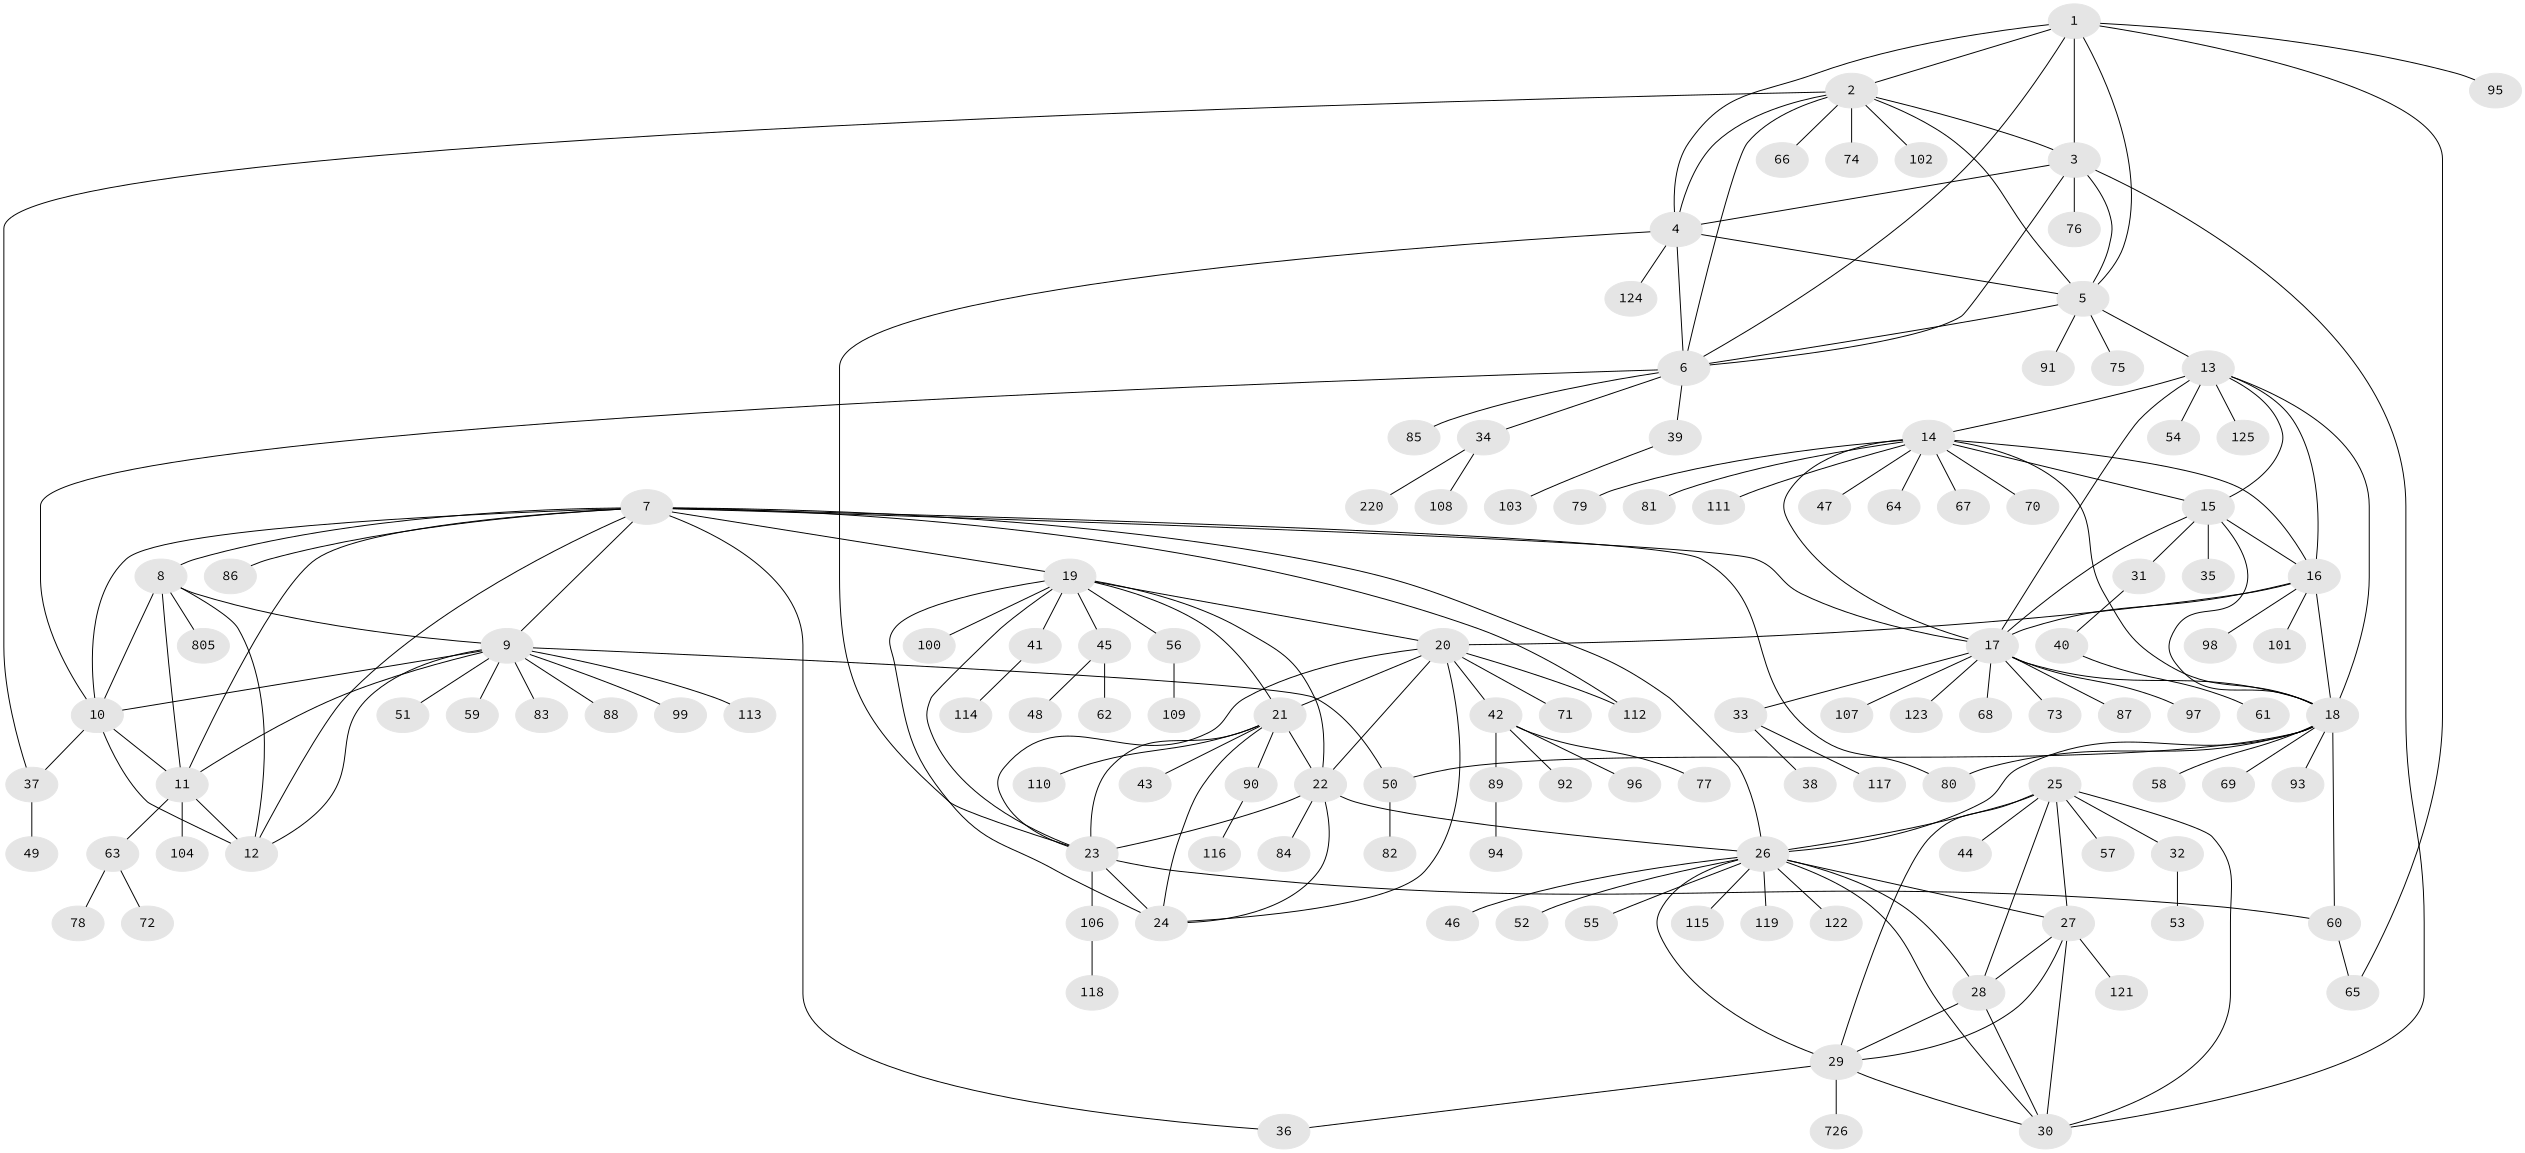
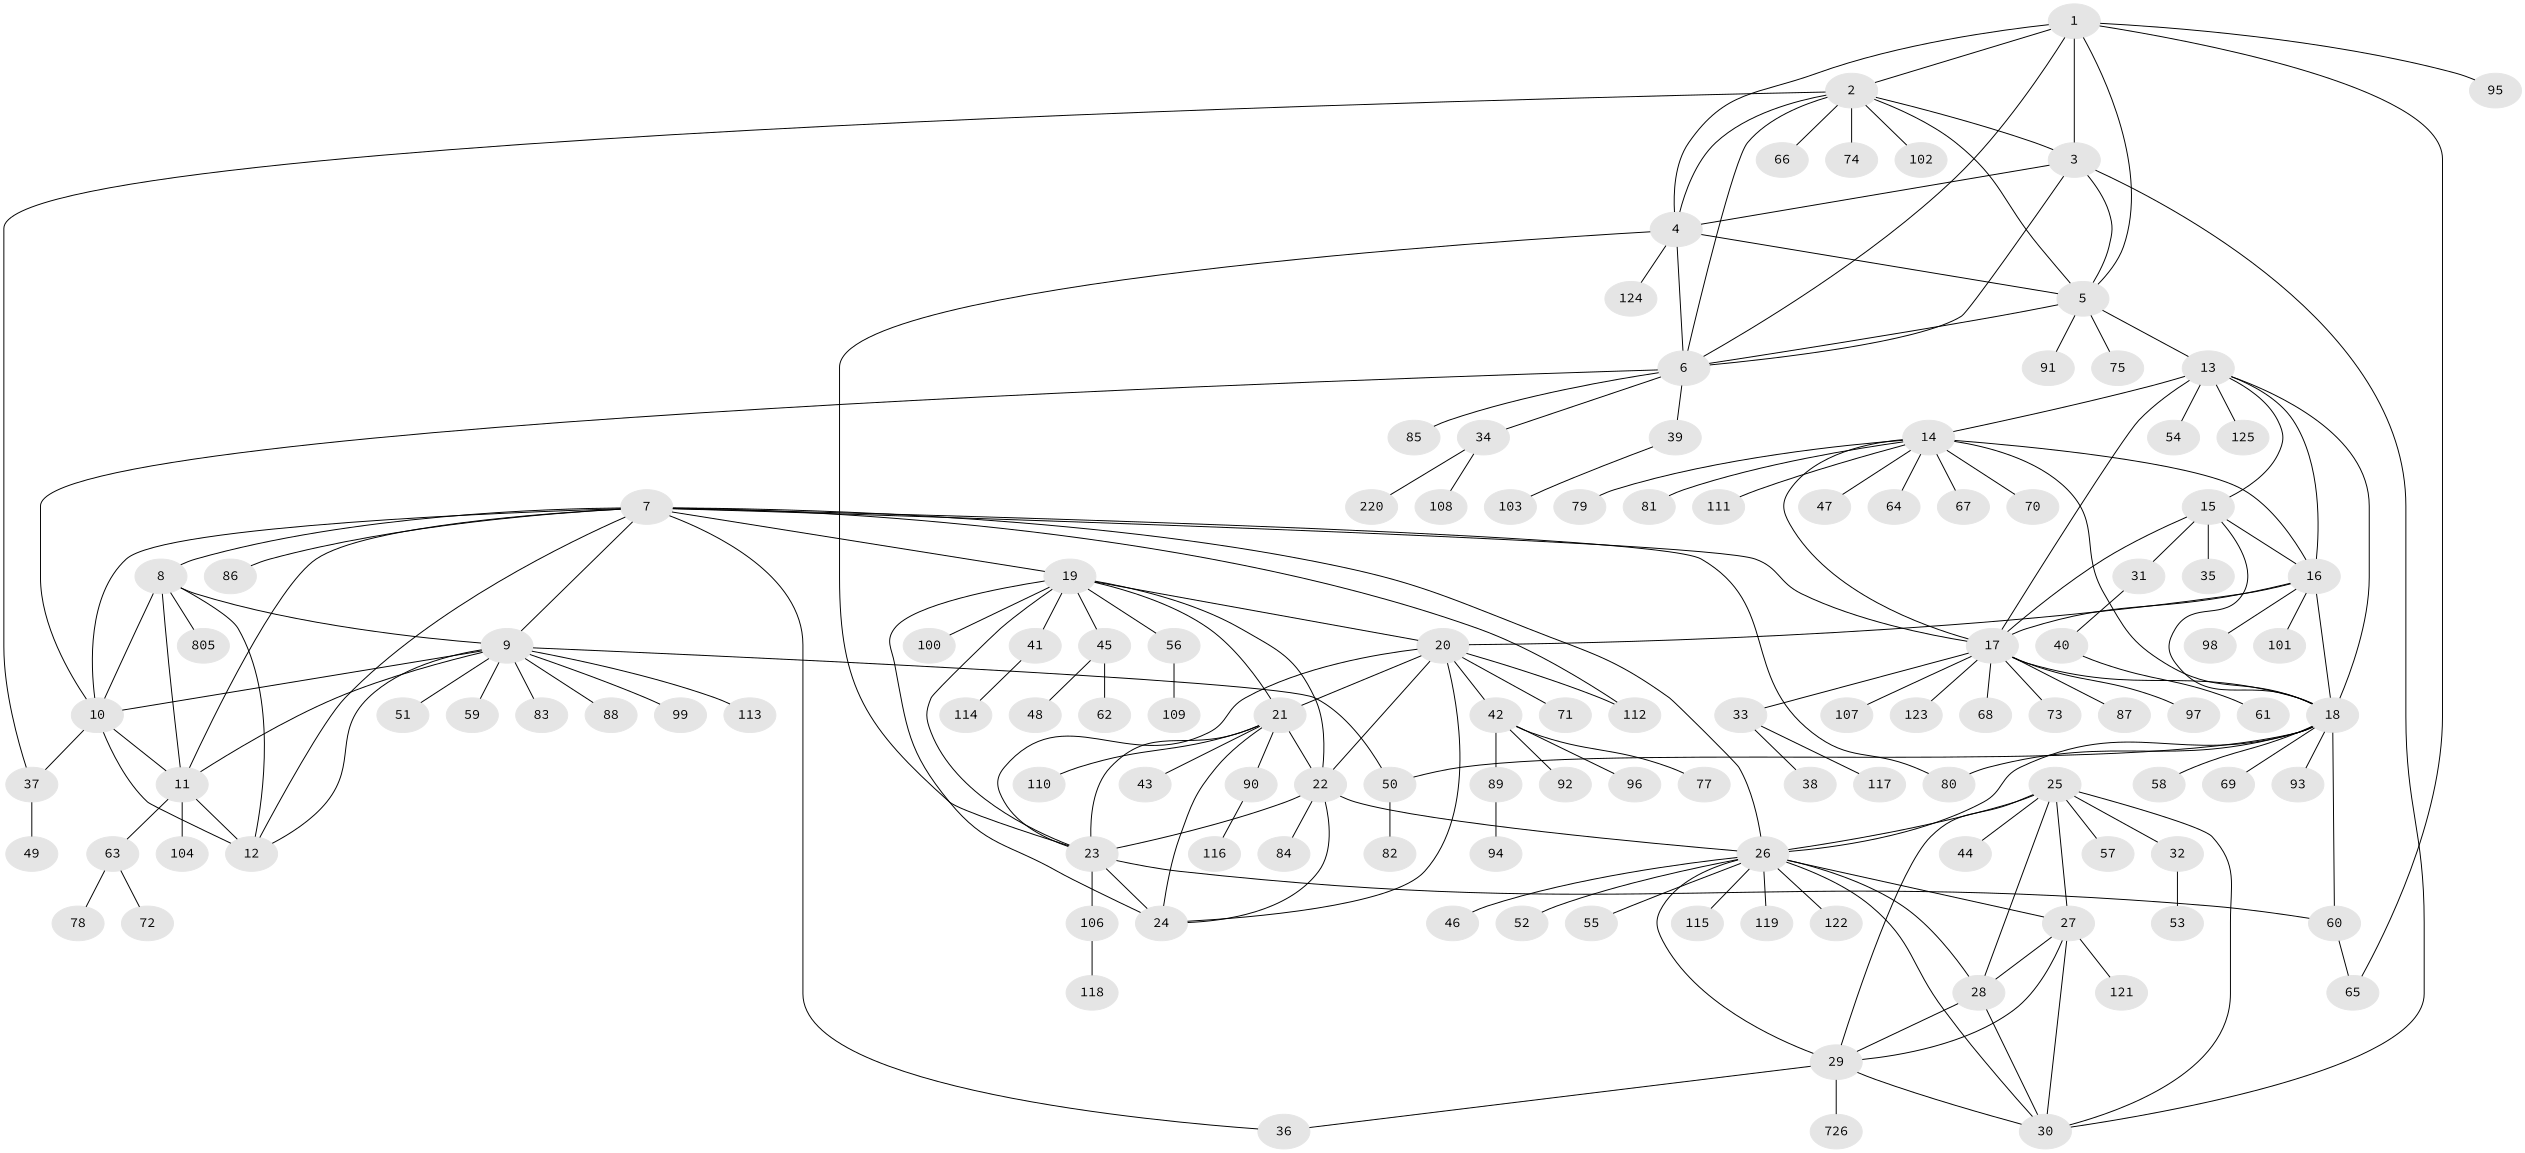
node "76": removed
edge "14" -- "15": removed
